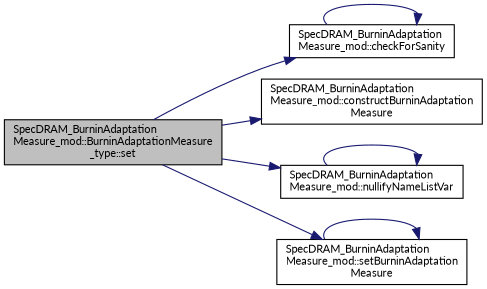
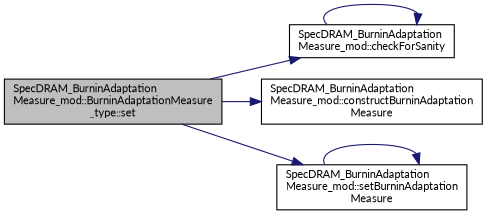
node "SpecDRAM_BurninAdaptation Measure_mod::nullifyNameListVar": removed
